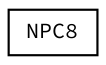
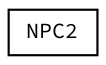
node "NPC8": label "NPC8" -> "NPC2"
